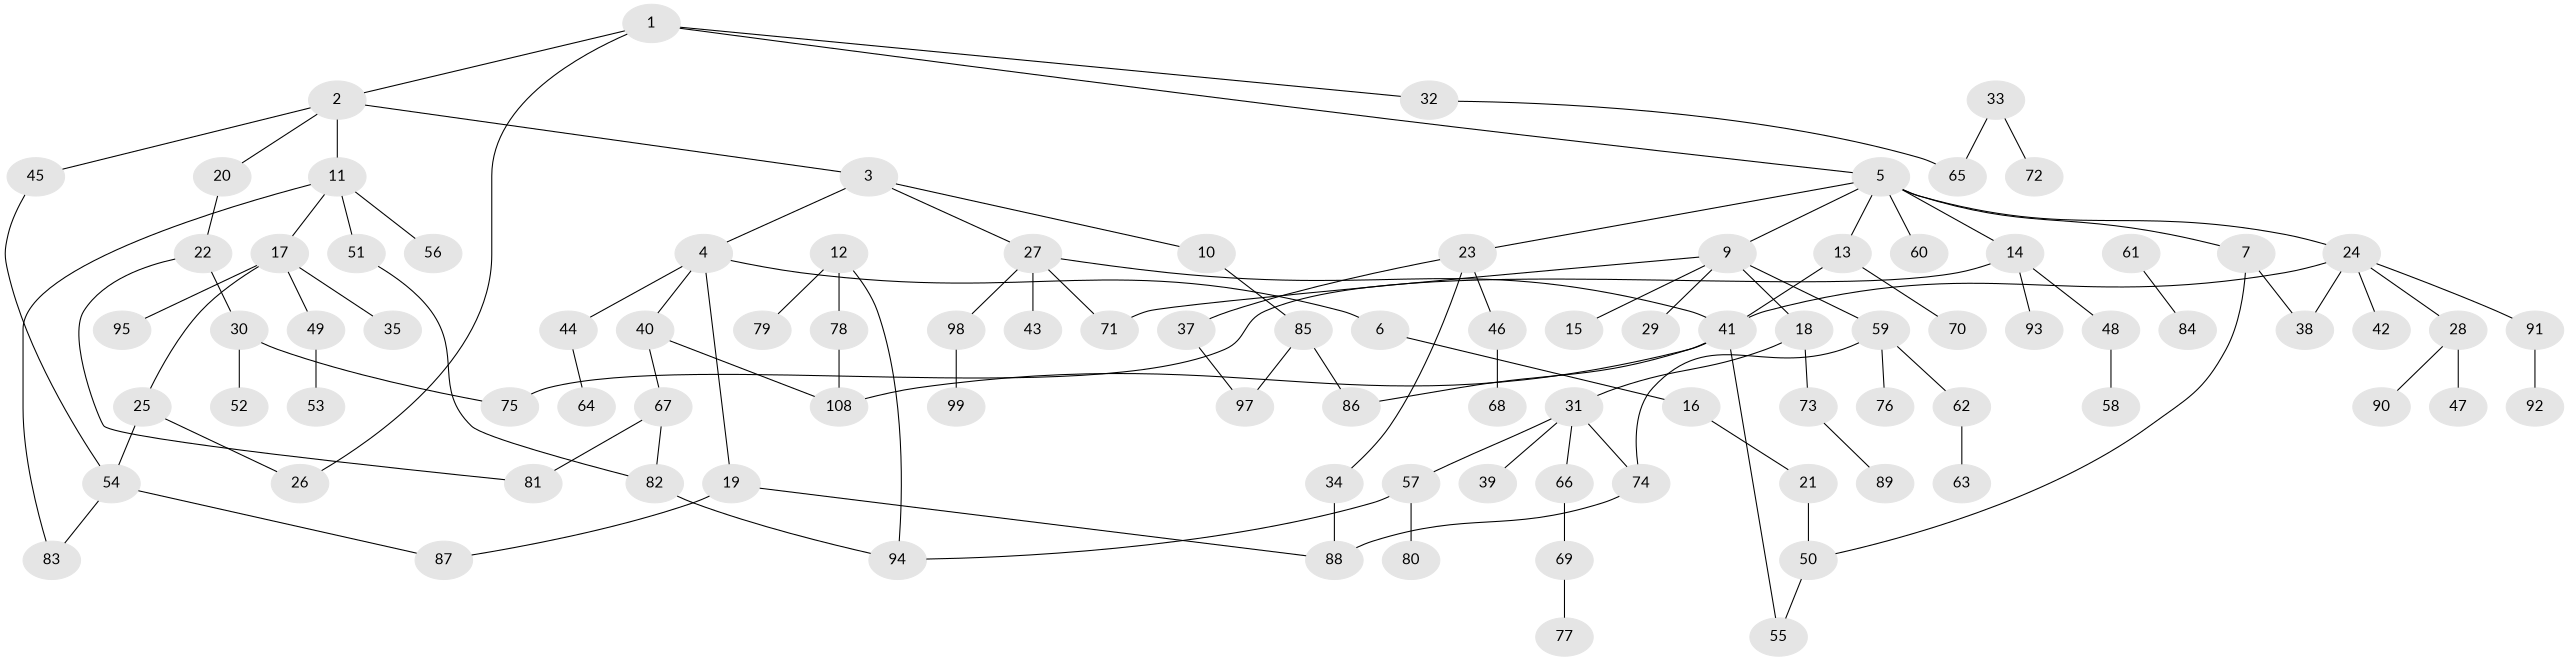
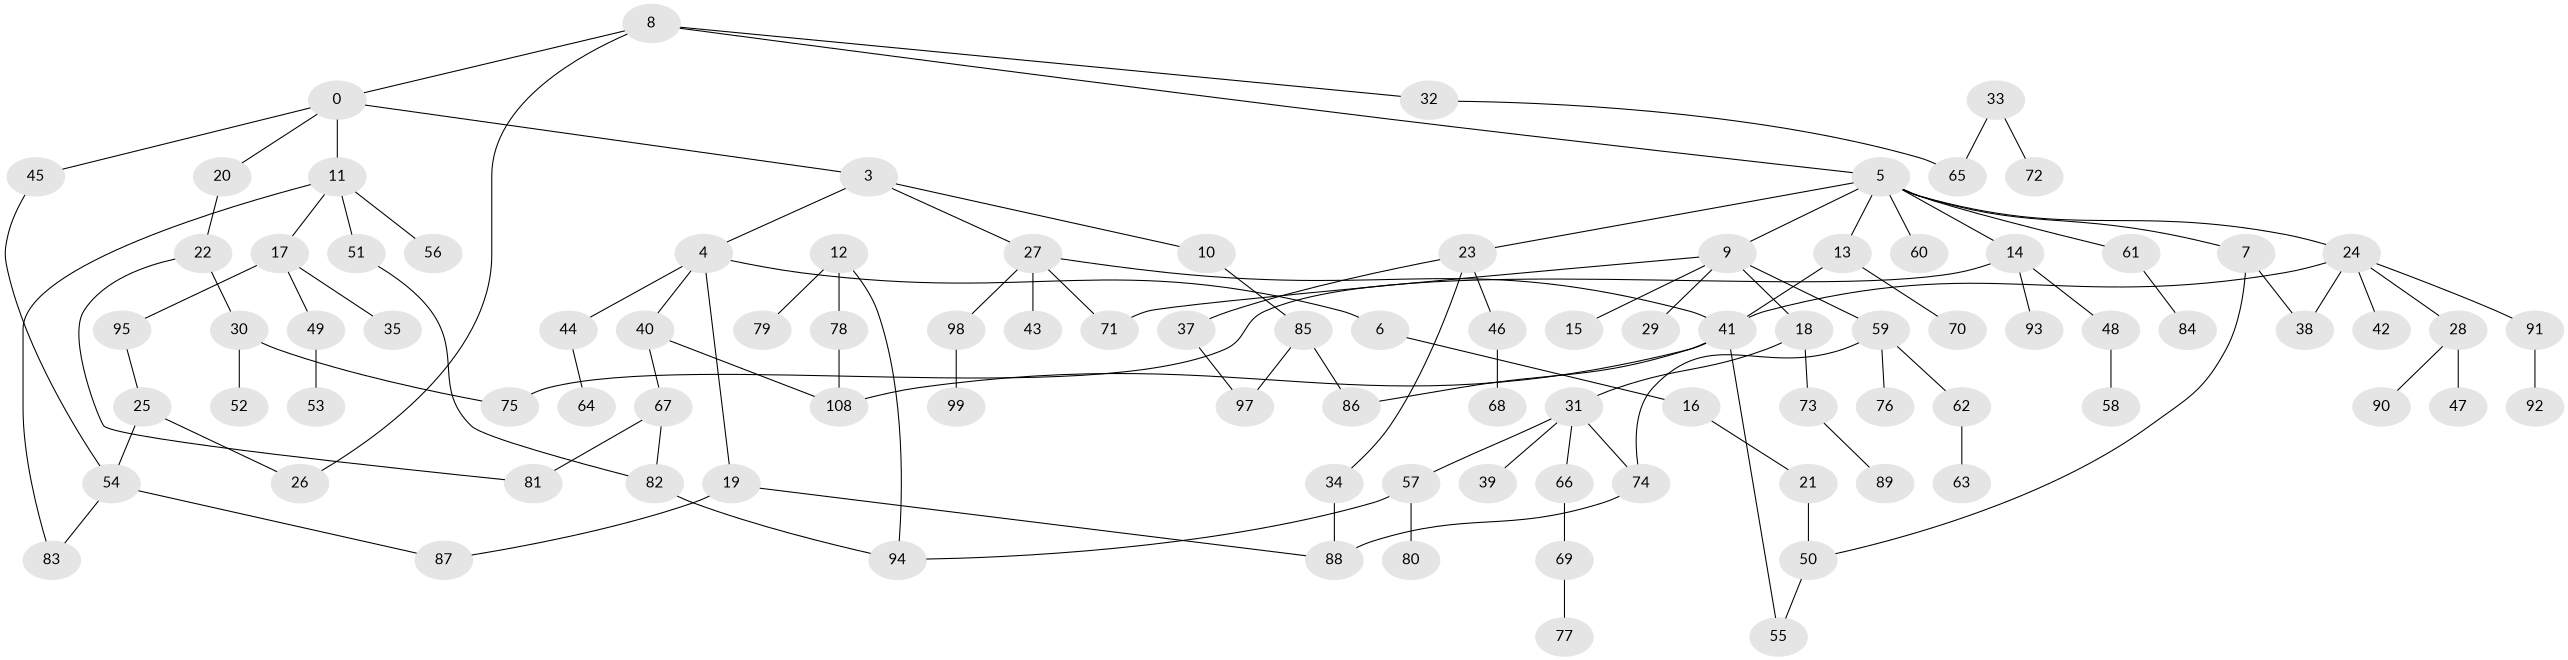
node "1": label "1" -> "8"
node "2": label "2" -> "0"
edge "5" -- "61": added
edge "17" -- "25": now "95" -- "25"
